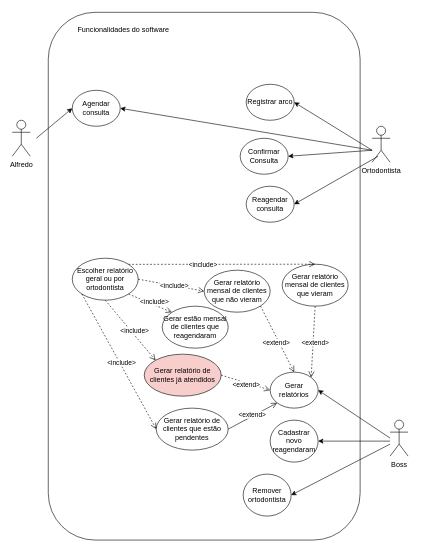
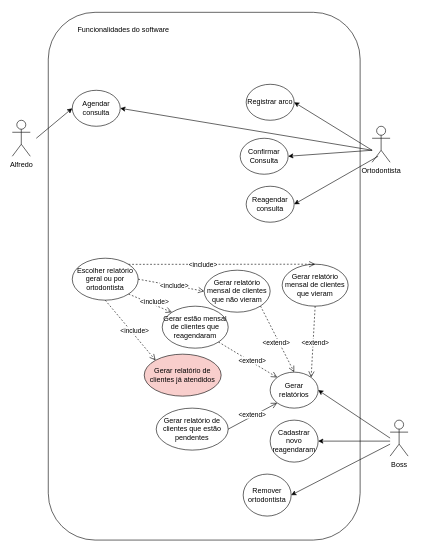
edge "Gerar estão mensal de clientes que reagendaram" -> "Gerar relatórios": added, label "<extend>"
edge "Escolher relatório geral ou por ortodontista" -> "Gerar relatório de clientes que estão pendentes": removed, label "<include>"
edge "Gerar relatório de clientes já atendidos" -> "Gerar relatórios": removed, label "<extend>"
